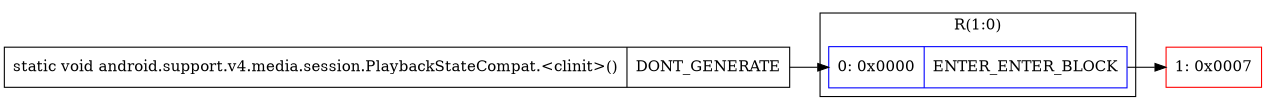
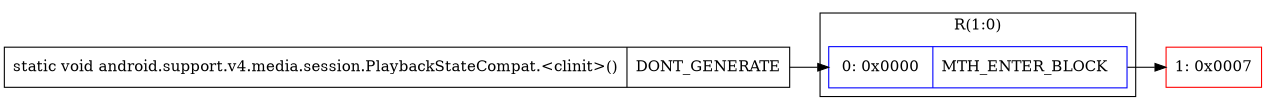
node "0: 0x0000": text "ENTER_ENTER_BLOCK" -> "MTH_ENTER_BLOCK"
